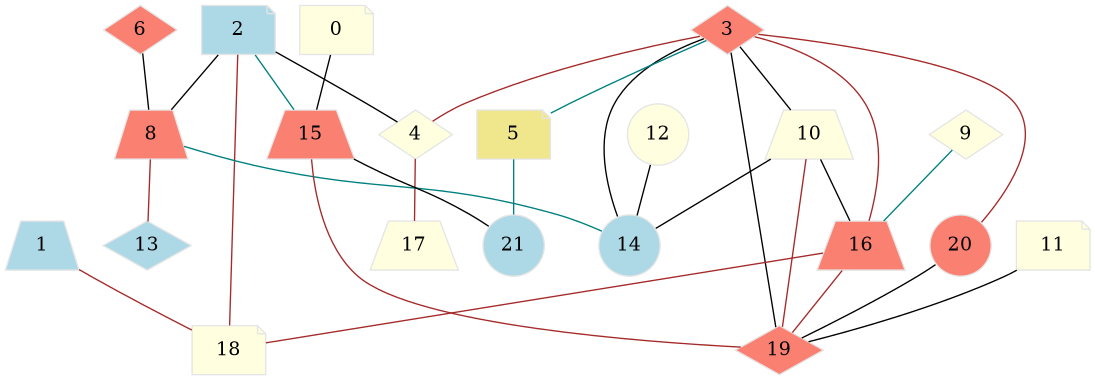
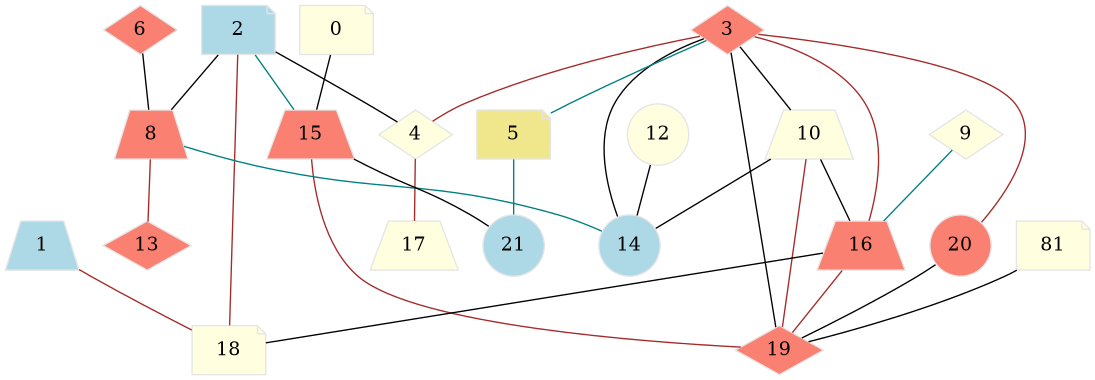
node "13": fillcolor lightblue -> salmon
node "11": label "11" -> "81"
edge "16" -- "18": color brown -> black
